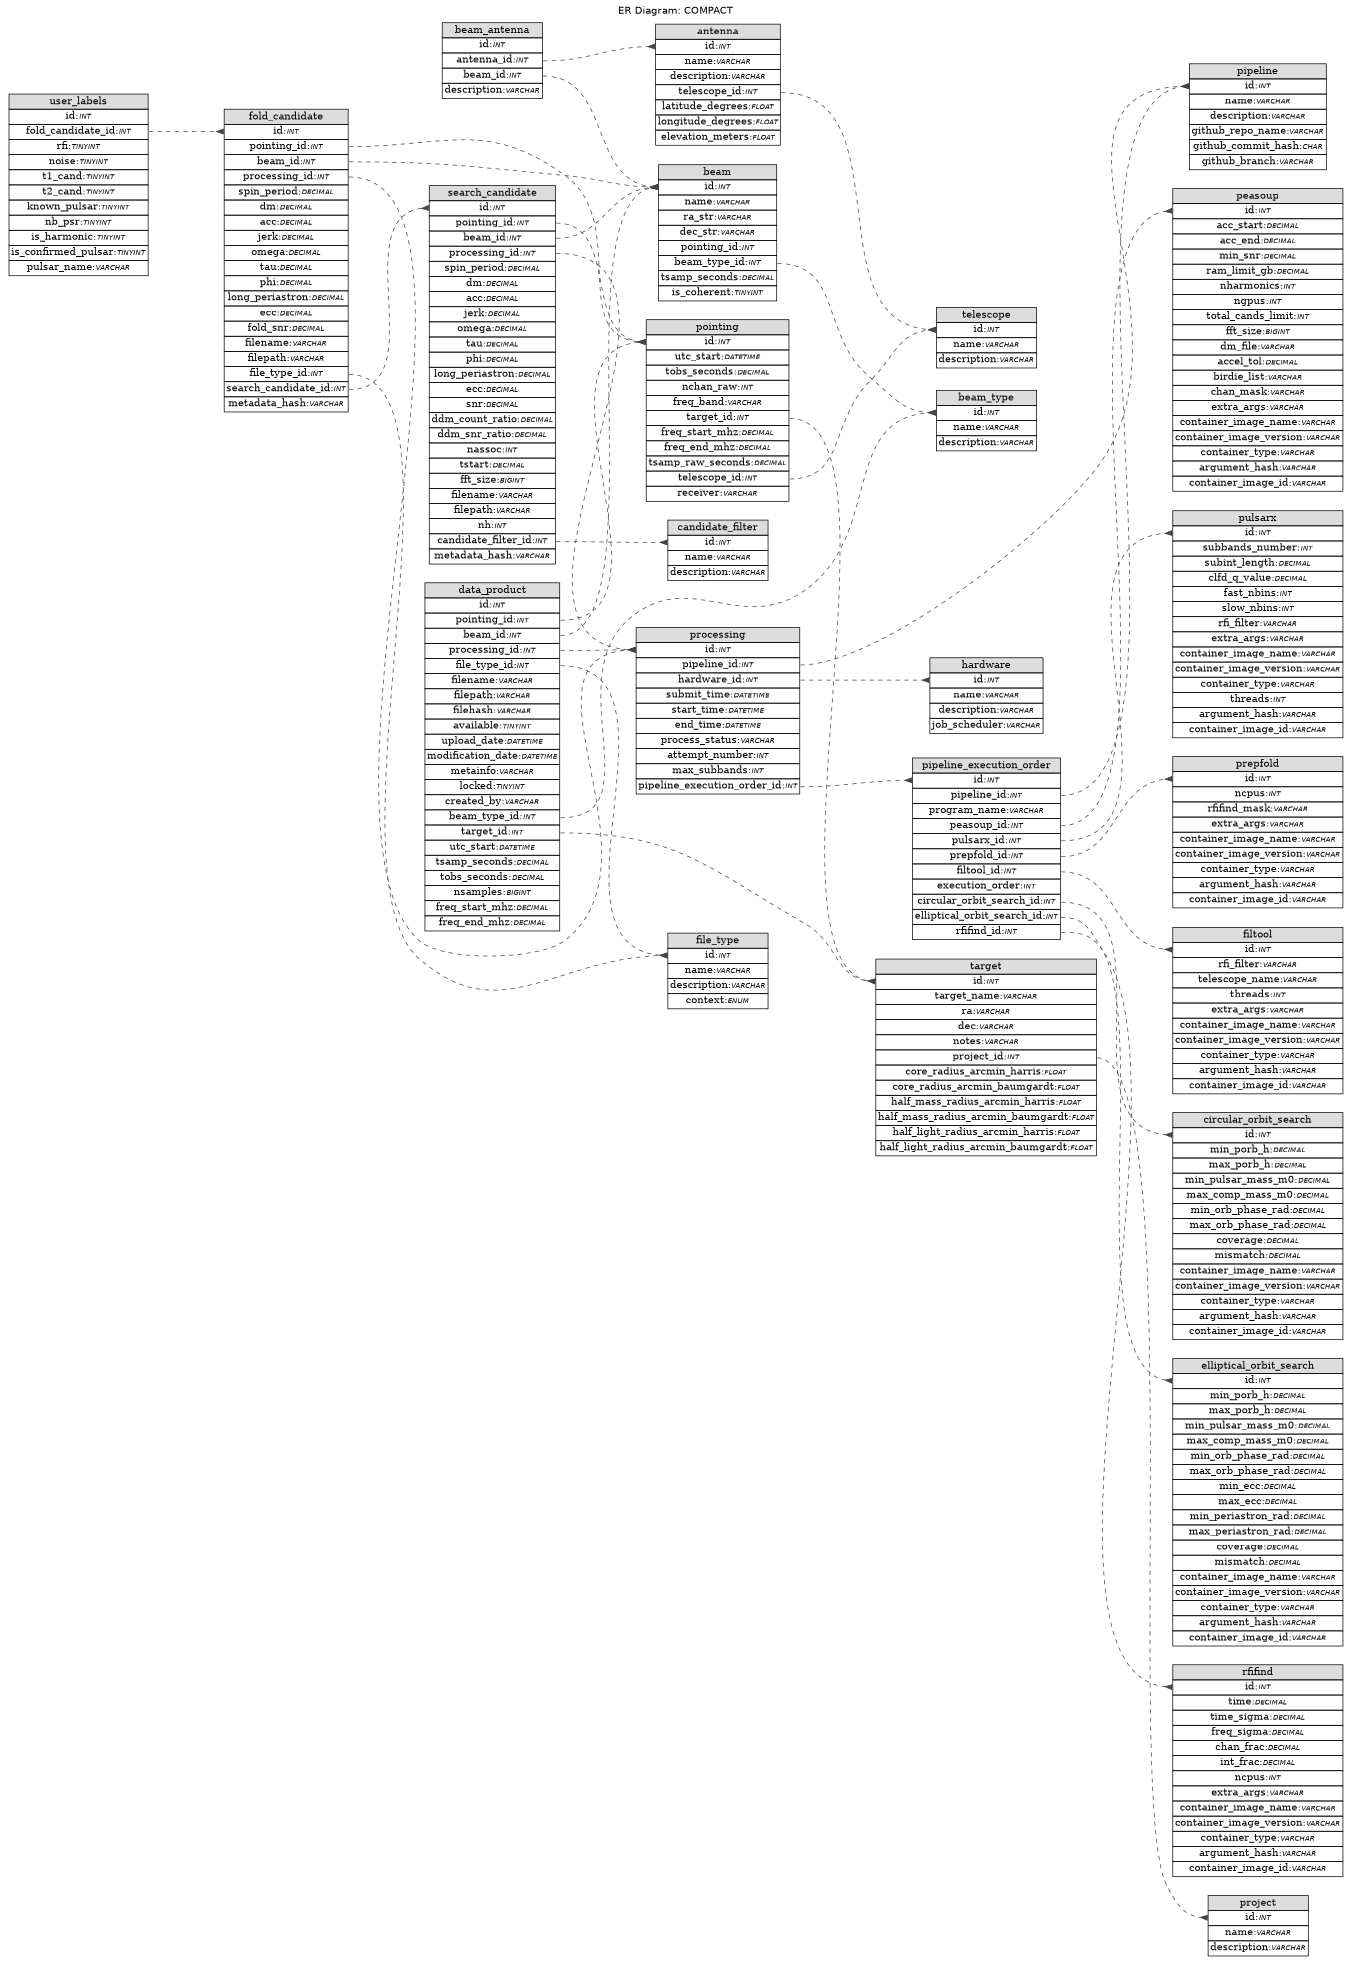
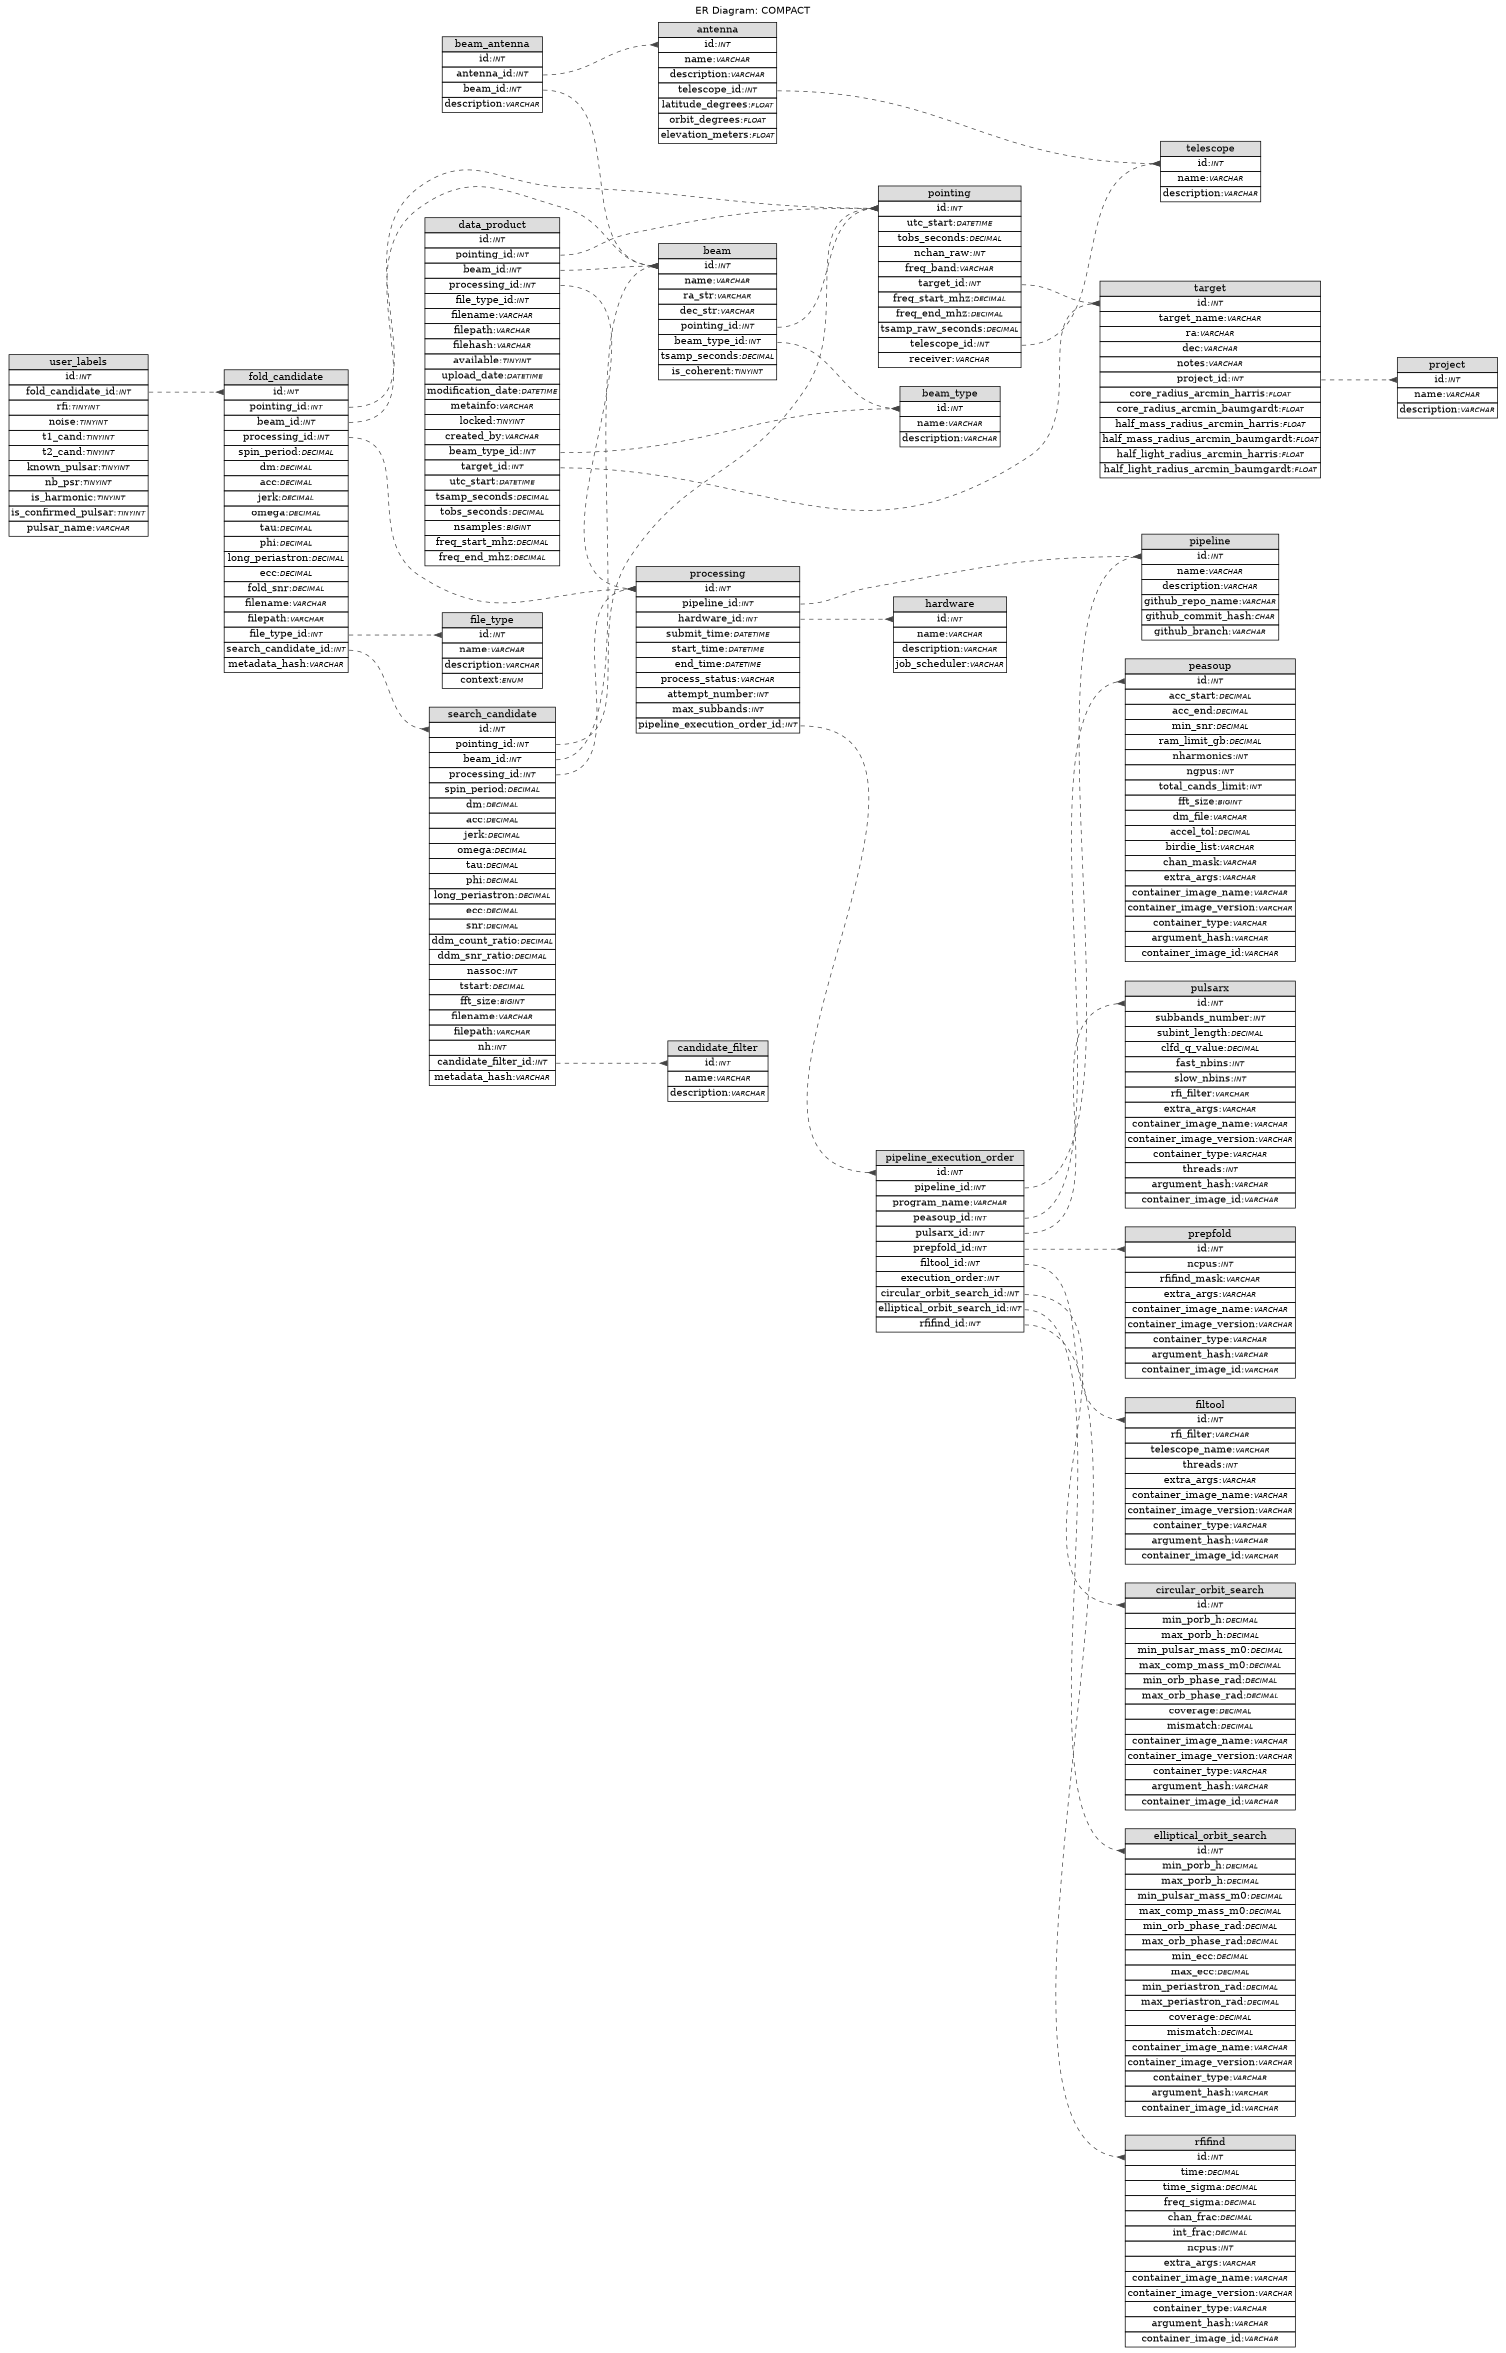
node "antenna": text "longitude_degrees:" -> "orbit_degrees:"
edge "beam" -> "pointing": added
edge "data_product" -> "file_type": removed
